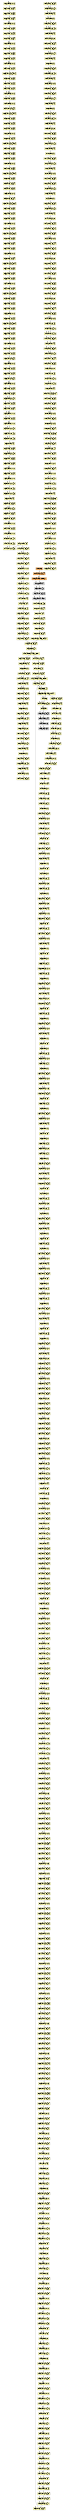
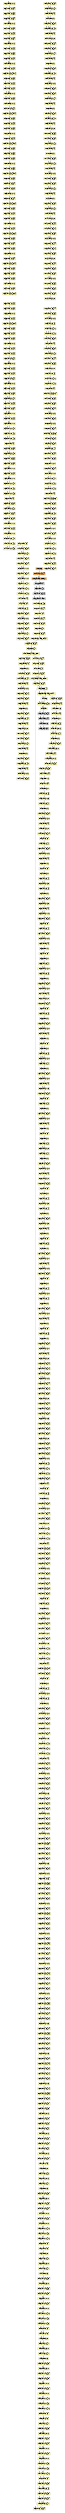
node "1034c: str r3, [sp,#28]": removed
node "10188: str r3, [sp,#32]": removed
node "10560: entry r3, r3, r2": label "10560: entry r3, r3, r2" -> "10560: add r3, r3, r2"
